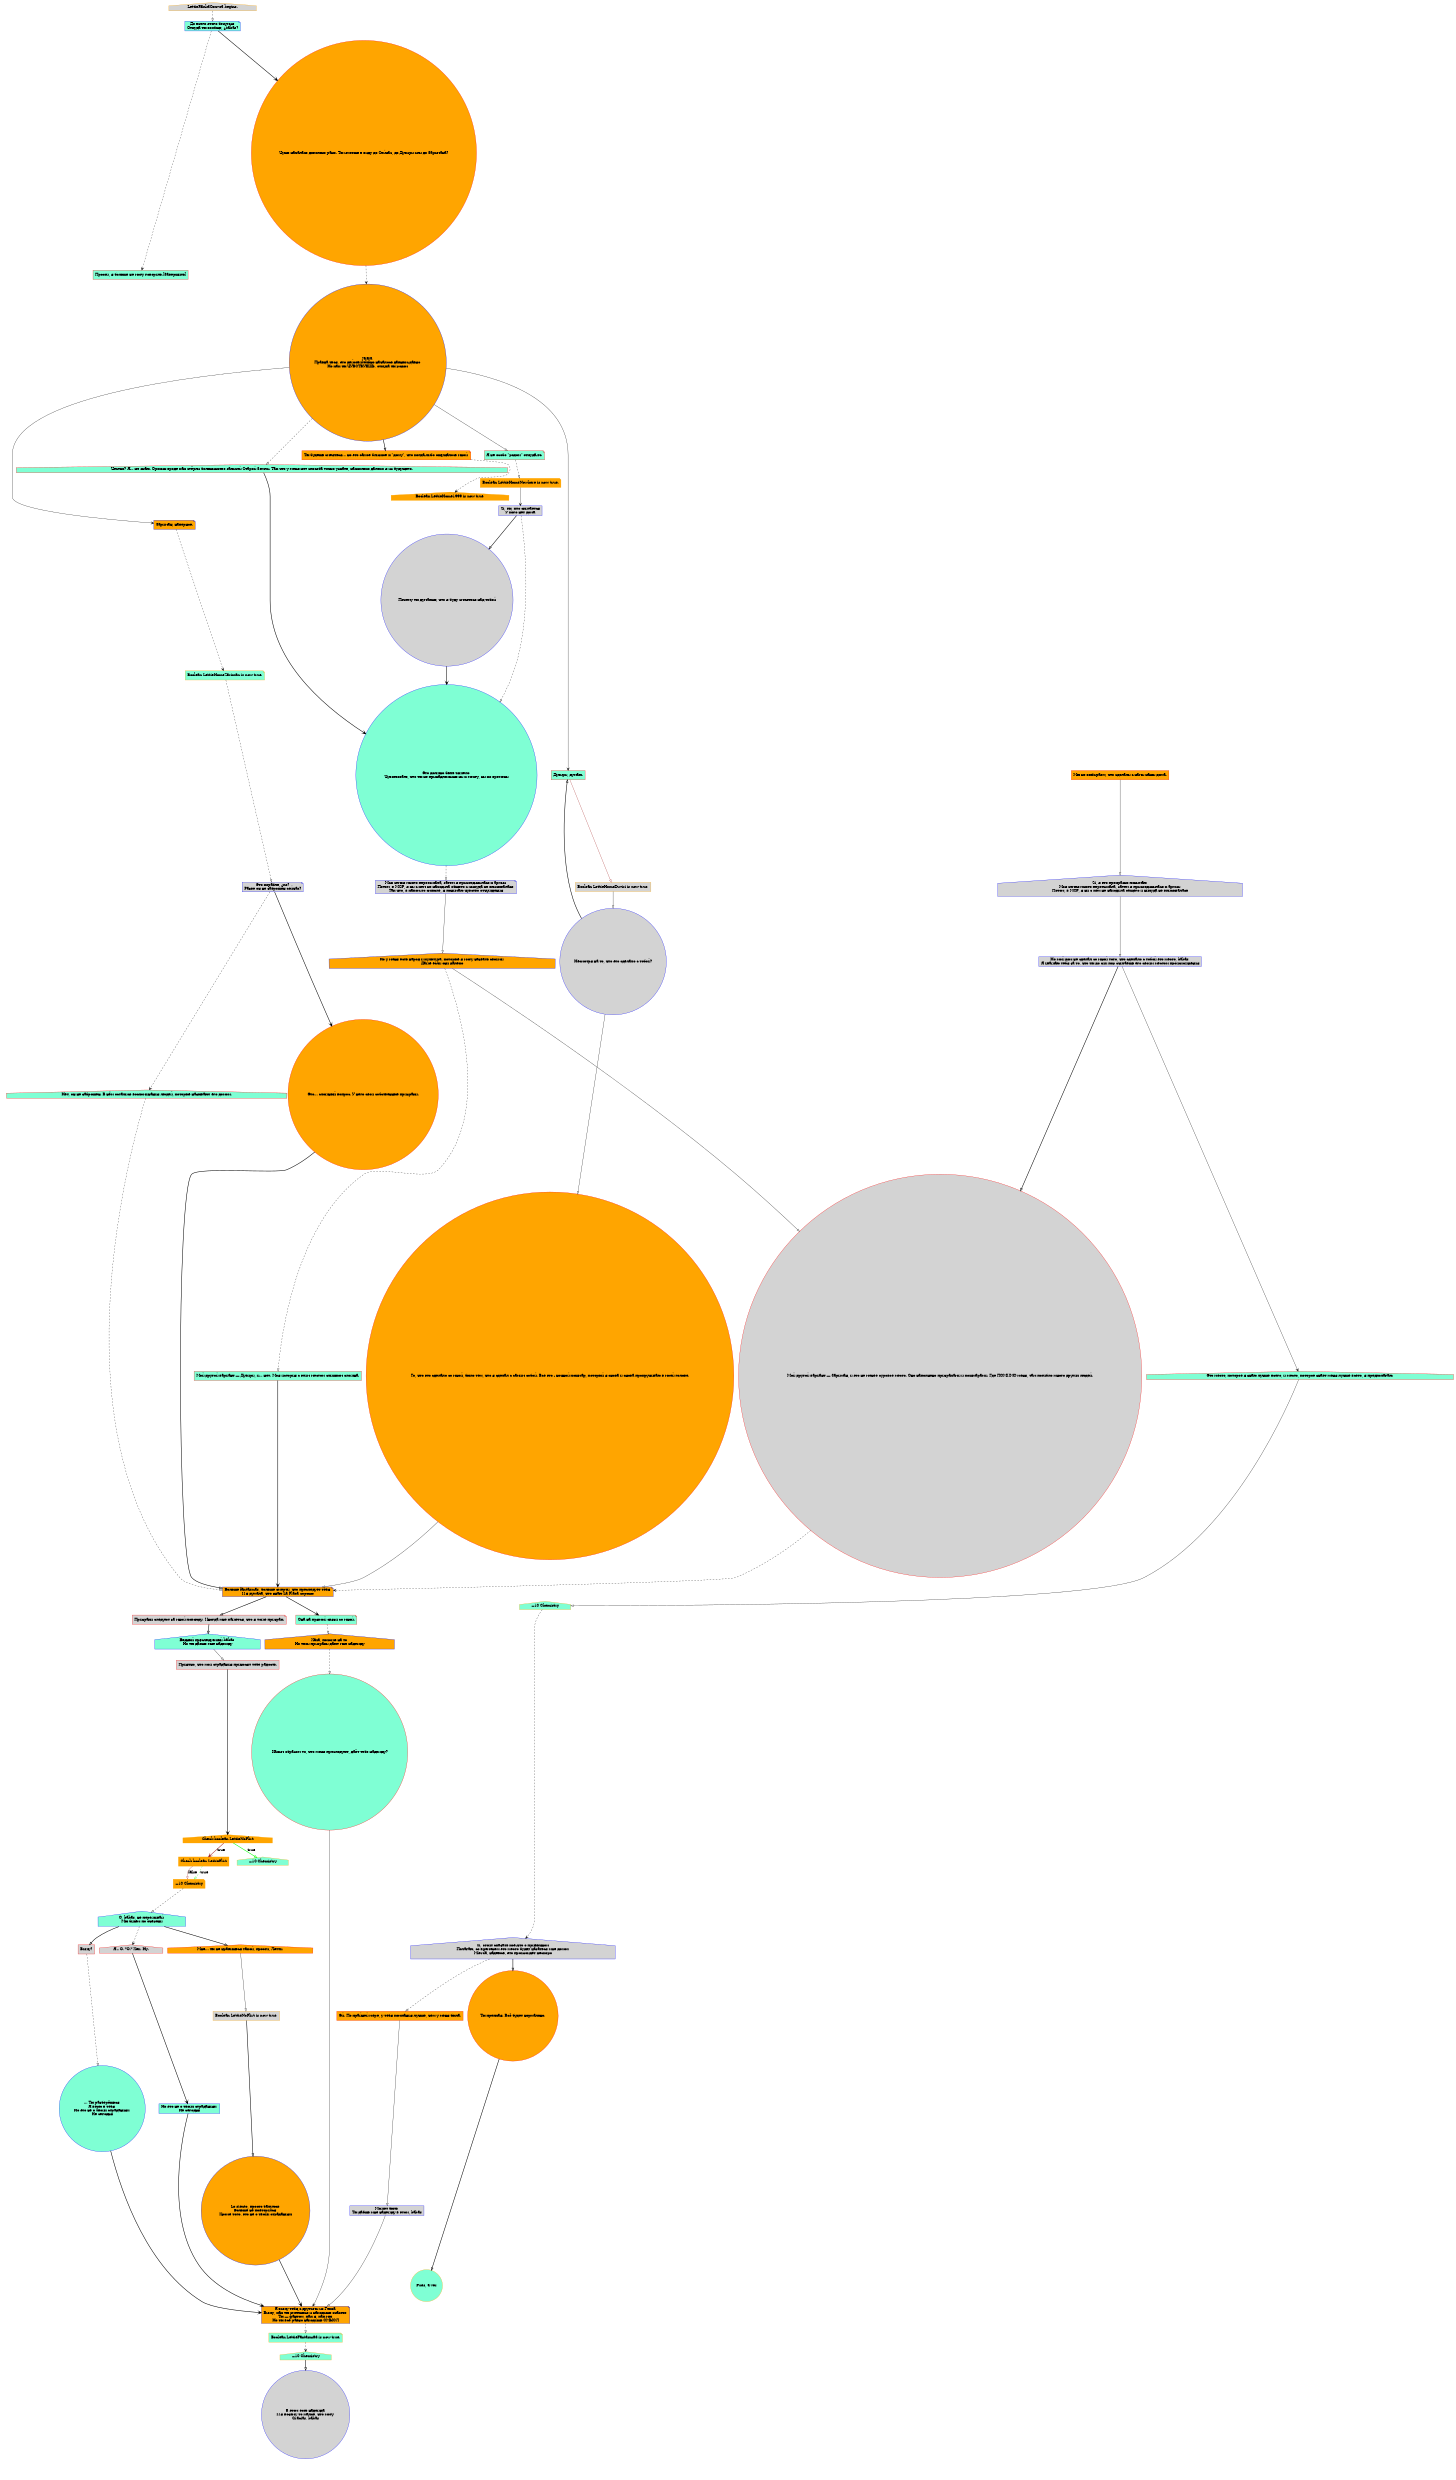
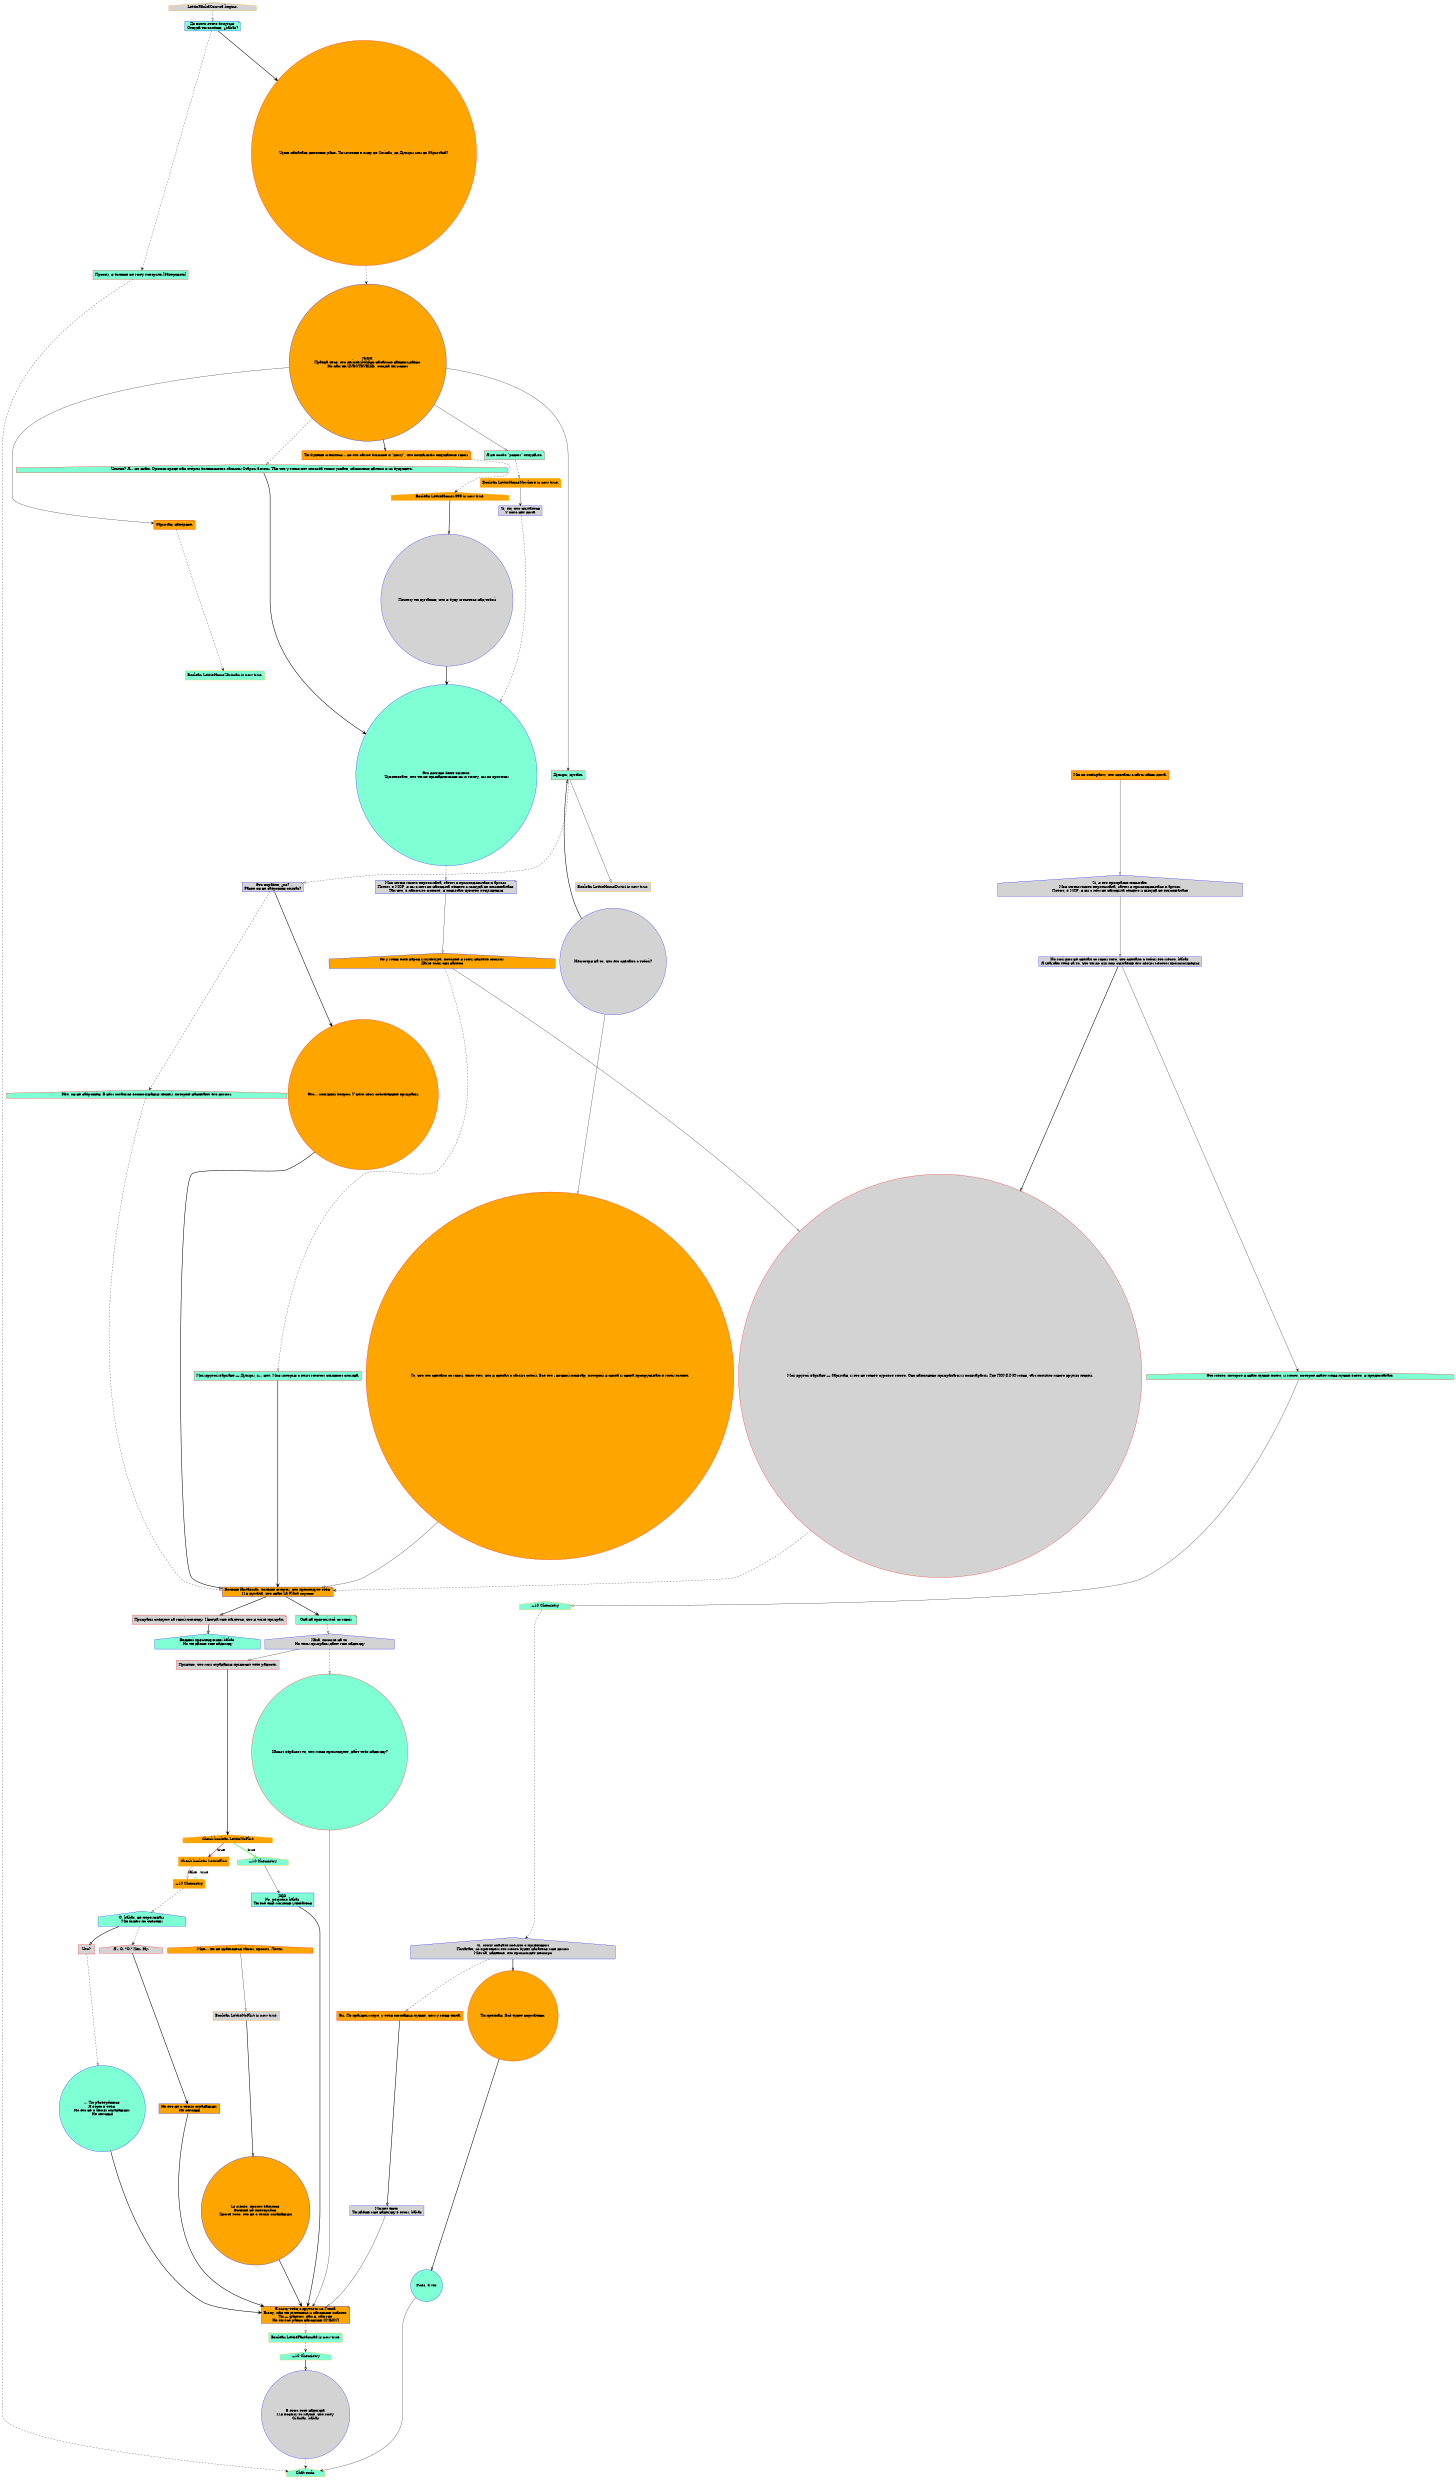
node "Зариман, наверное.": color blue -> red
edge "Sí, ты, кто скитается У кого нет дома" -> "Почему ты думаешь, что я буду смеяться над тобой": now "Boolean LettieHome1999 is now true." -> "Почему ты думаешь, что я буду смеяться над тобой"
edge "Boolean LettieHomeZariman is now true." -> "Это корабль, ¿no? Разве он не заброшен сейчас?": now "Дувири, думаю." -> "Это корабль, ¿no? Разве он не заброшен сейчас?"
edge "Дувири, думаю." -> "Boolean LettieHomeDuviri is now true.": color brown -> black
edge "Boolean LettieHomeDuviri is now true." -> "Несмотря на то, что это сделало с тобой?": removed
node "Она на прямой связи со мной.": label "Она на прямой связи со мной." -> "Она на прямой всё со мной."
node "Хаха, похоже на то Но твои призраки дают мне надежду": fillcolor orange -> lightgrey
edge "Бедный преследуемый babas Но ты даёшь мне надежду" -> "Приятно, что мои страдания приносят тебе радость.": now "Хаха, похоже на то Но твои призраки дают мне надежду" -> "Приятно, что мои страдания приносят тебе радость."
node "JAJA No, pequeño babas Ты всё ещё можешь улыбаться": added
edge "О, babas, не переживай Мы будем по очереди" -> "Мне... ты не нравишься такой, прости, Лэтти.": removed
node "Вижу?": label "Вижу?" -> "Что?"
node "Но это не о твоих страданиях Не сегодня": fillcolor aquamarine -> orange
edge "Эй. По крайней мере, у тебя компания лучше, чем у меня была." -> "Может быть Ты даёшь мне надежду в этом, babas": style solid -> bold
node "Pues, a ver": color orange -> blue
node "Chat ends.": added
